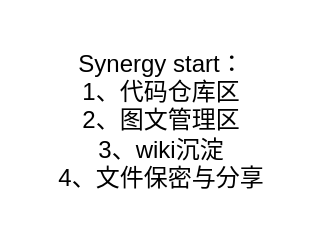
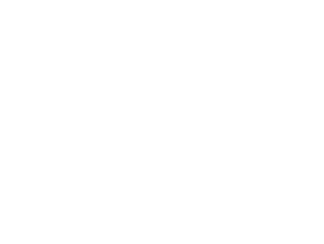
node "Synergy start： 1、代码仓库区 2、图文管理区 3、wiki沉淀 4、文件保密与分享": removed
